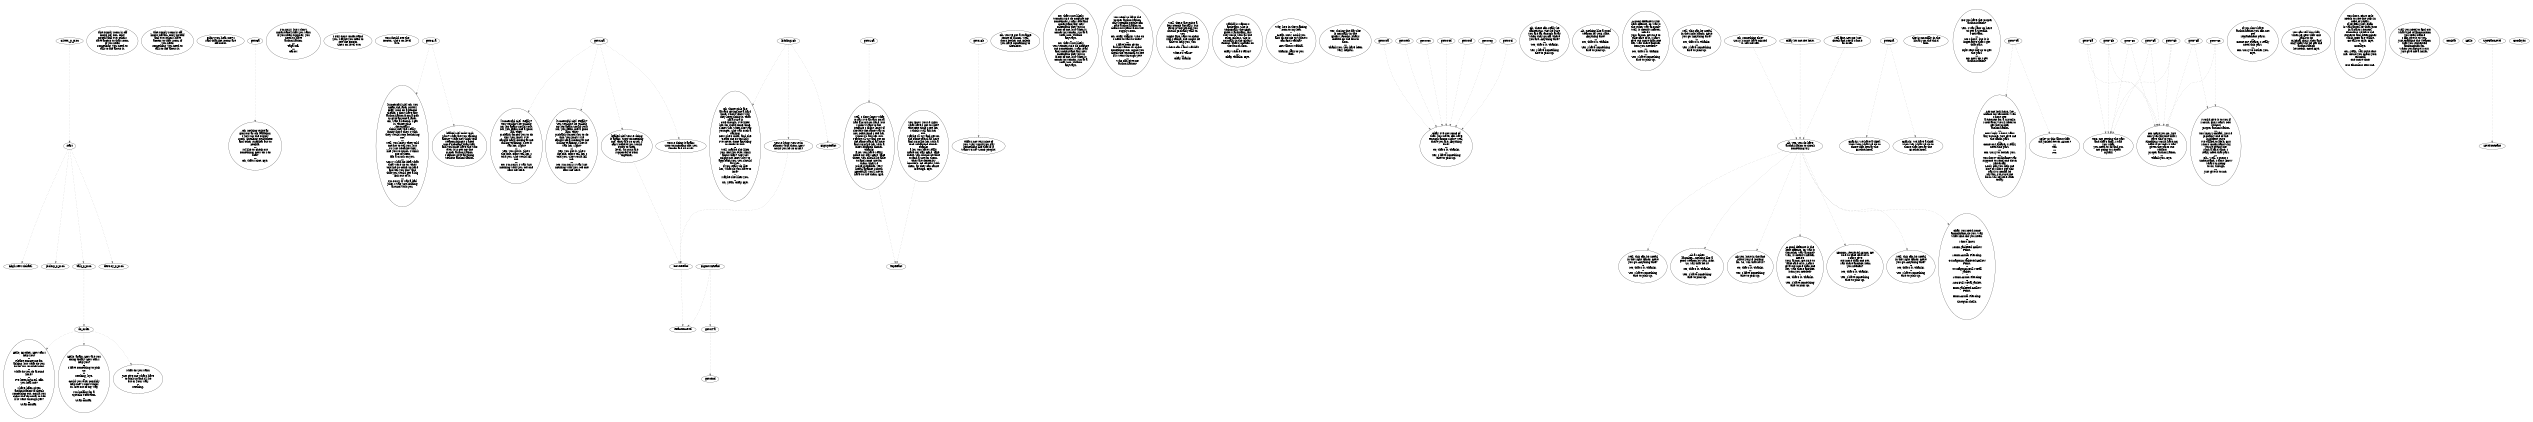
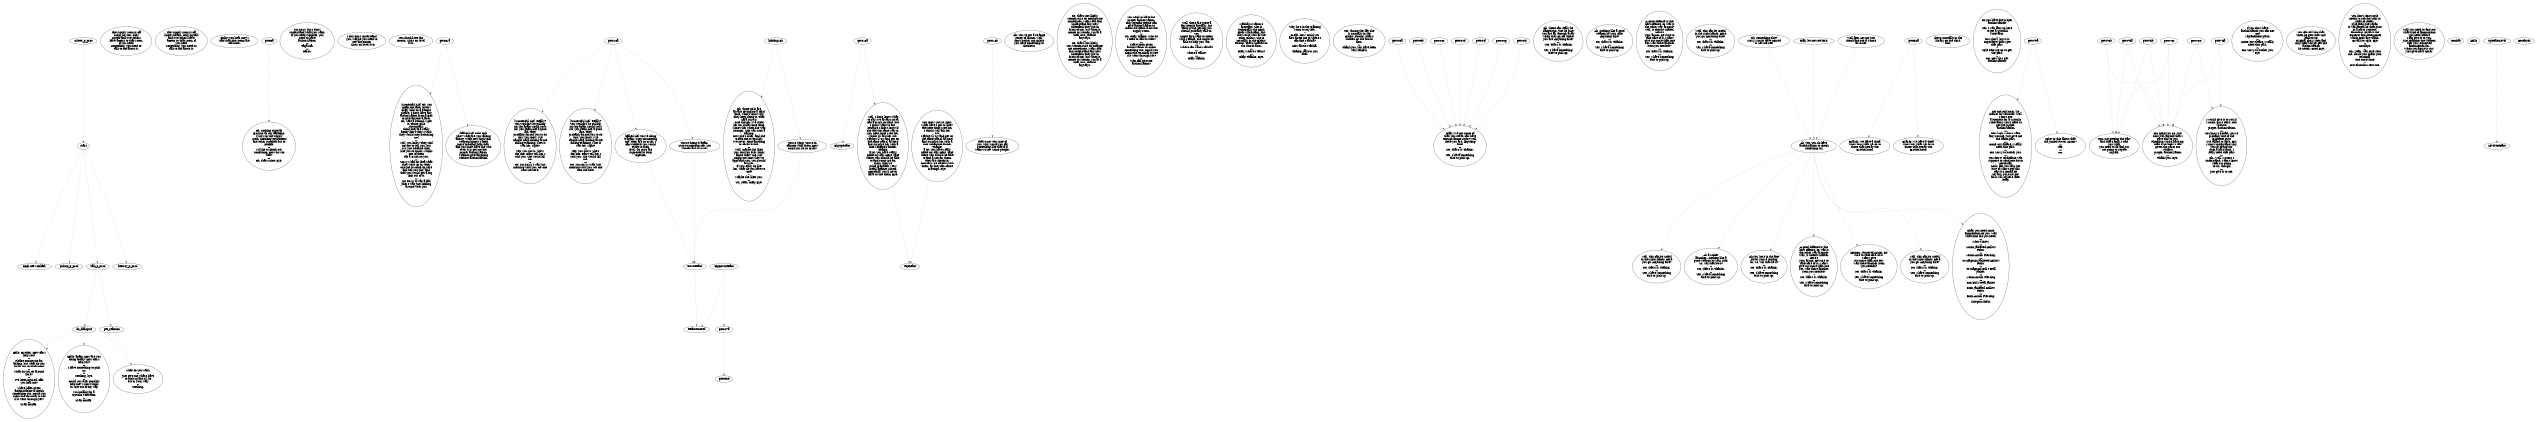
node "goto73a": removed
edge "kidding13b" -> "BigUpReact": now "goto16a" -> "BigUpReact"
node "do_order": label "do_order" -> "do_dialogue"
node "get_reaction": added
